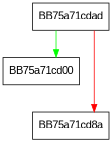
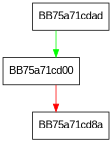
edge "BB75a71cdad" -> "BB75a71cd8a": now "BB75a71cd00" -> "BB75a71cd8a"
